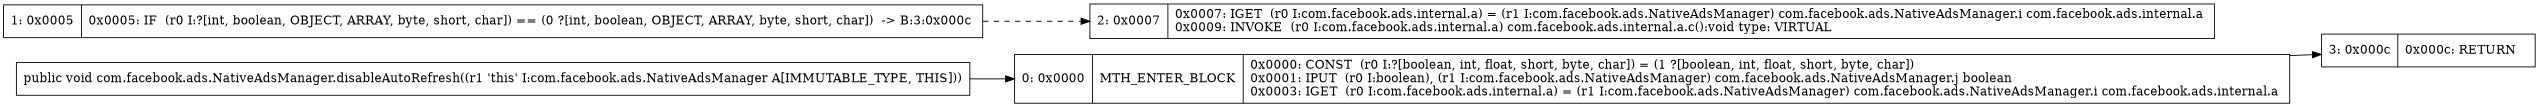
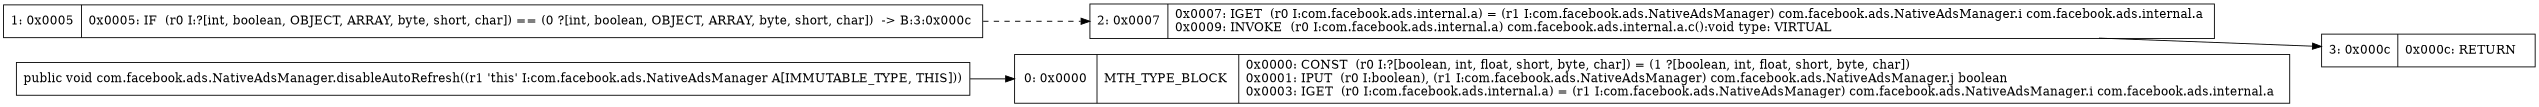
edge "0: 0x0000" -> "3: 0x000c": now "2: 0x0007" -> "3: 0x000c"
node "0: 0x0000": text "MTH_ENTER_BLOCK" -> "MTH_TYPE_BLOCK"
